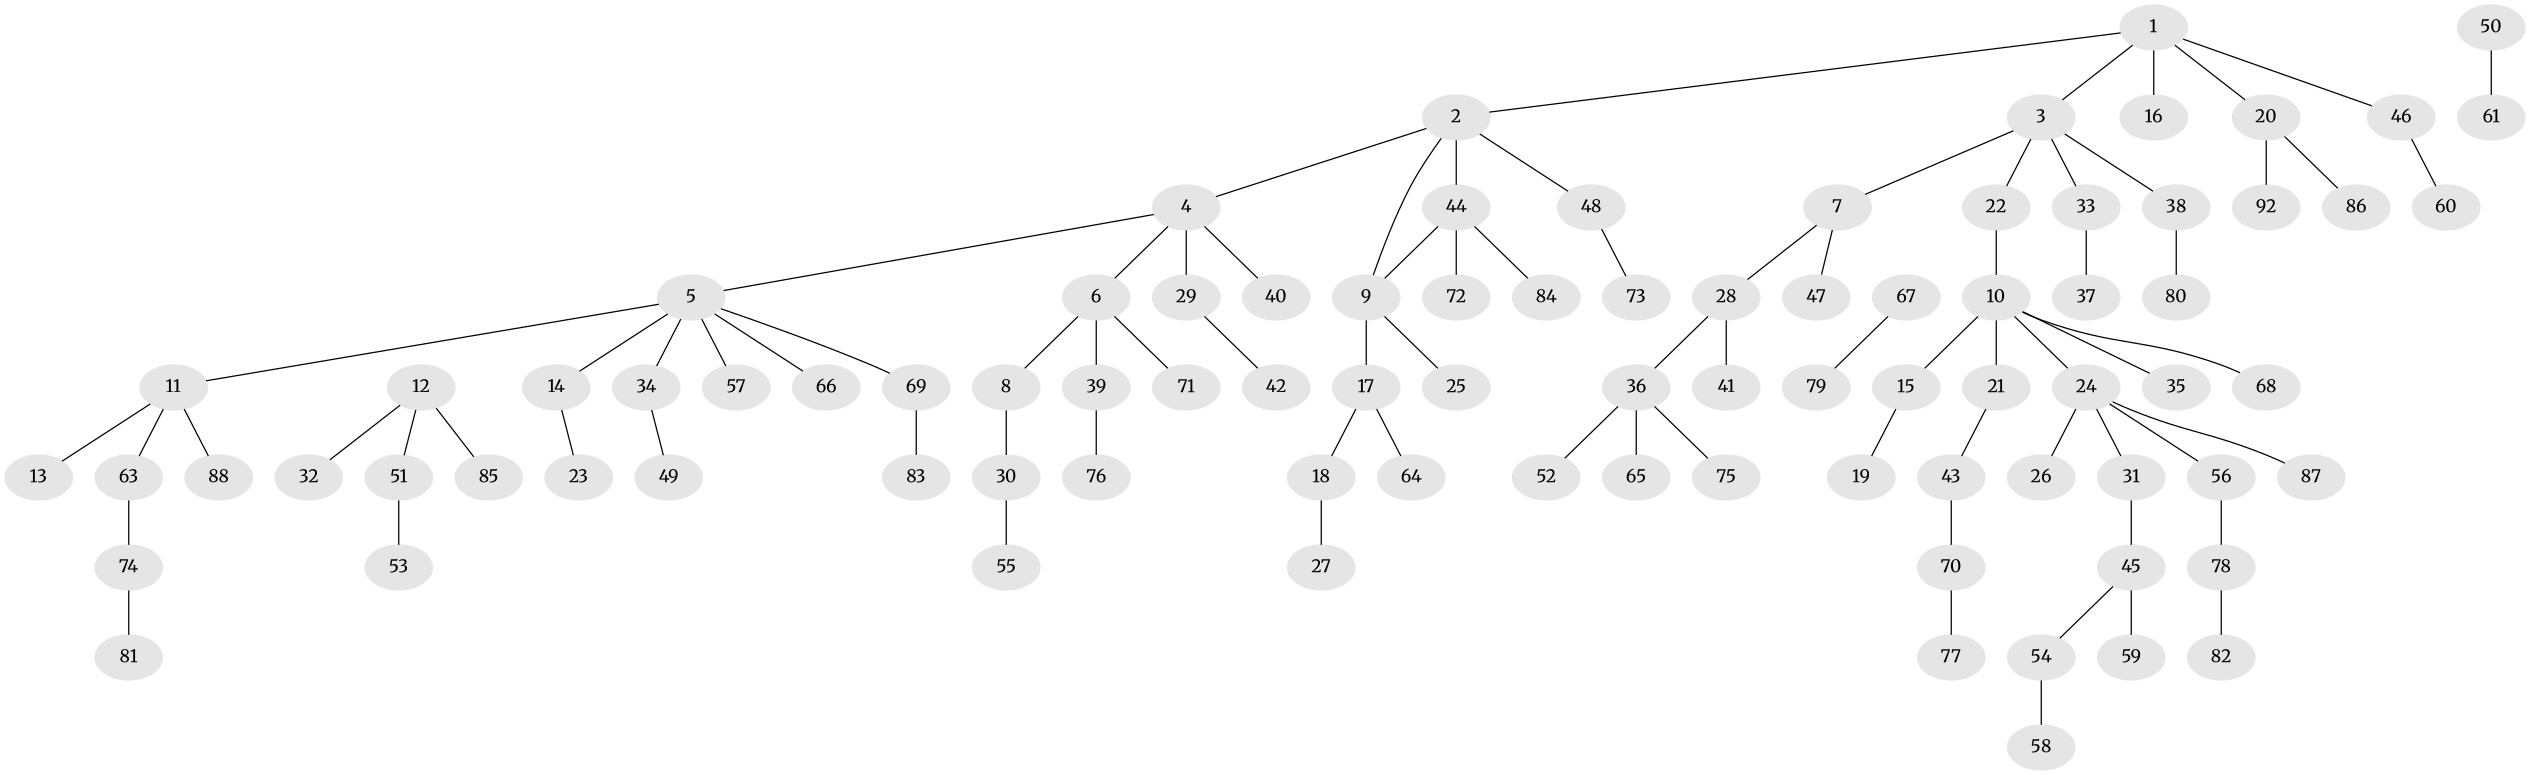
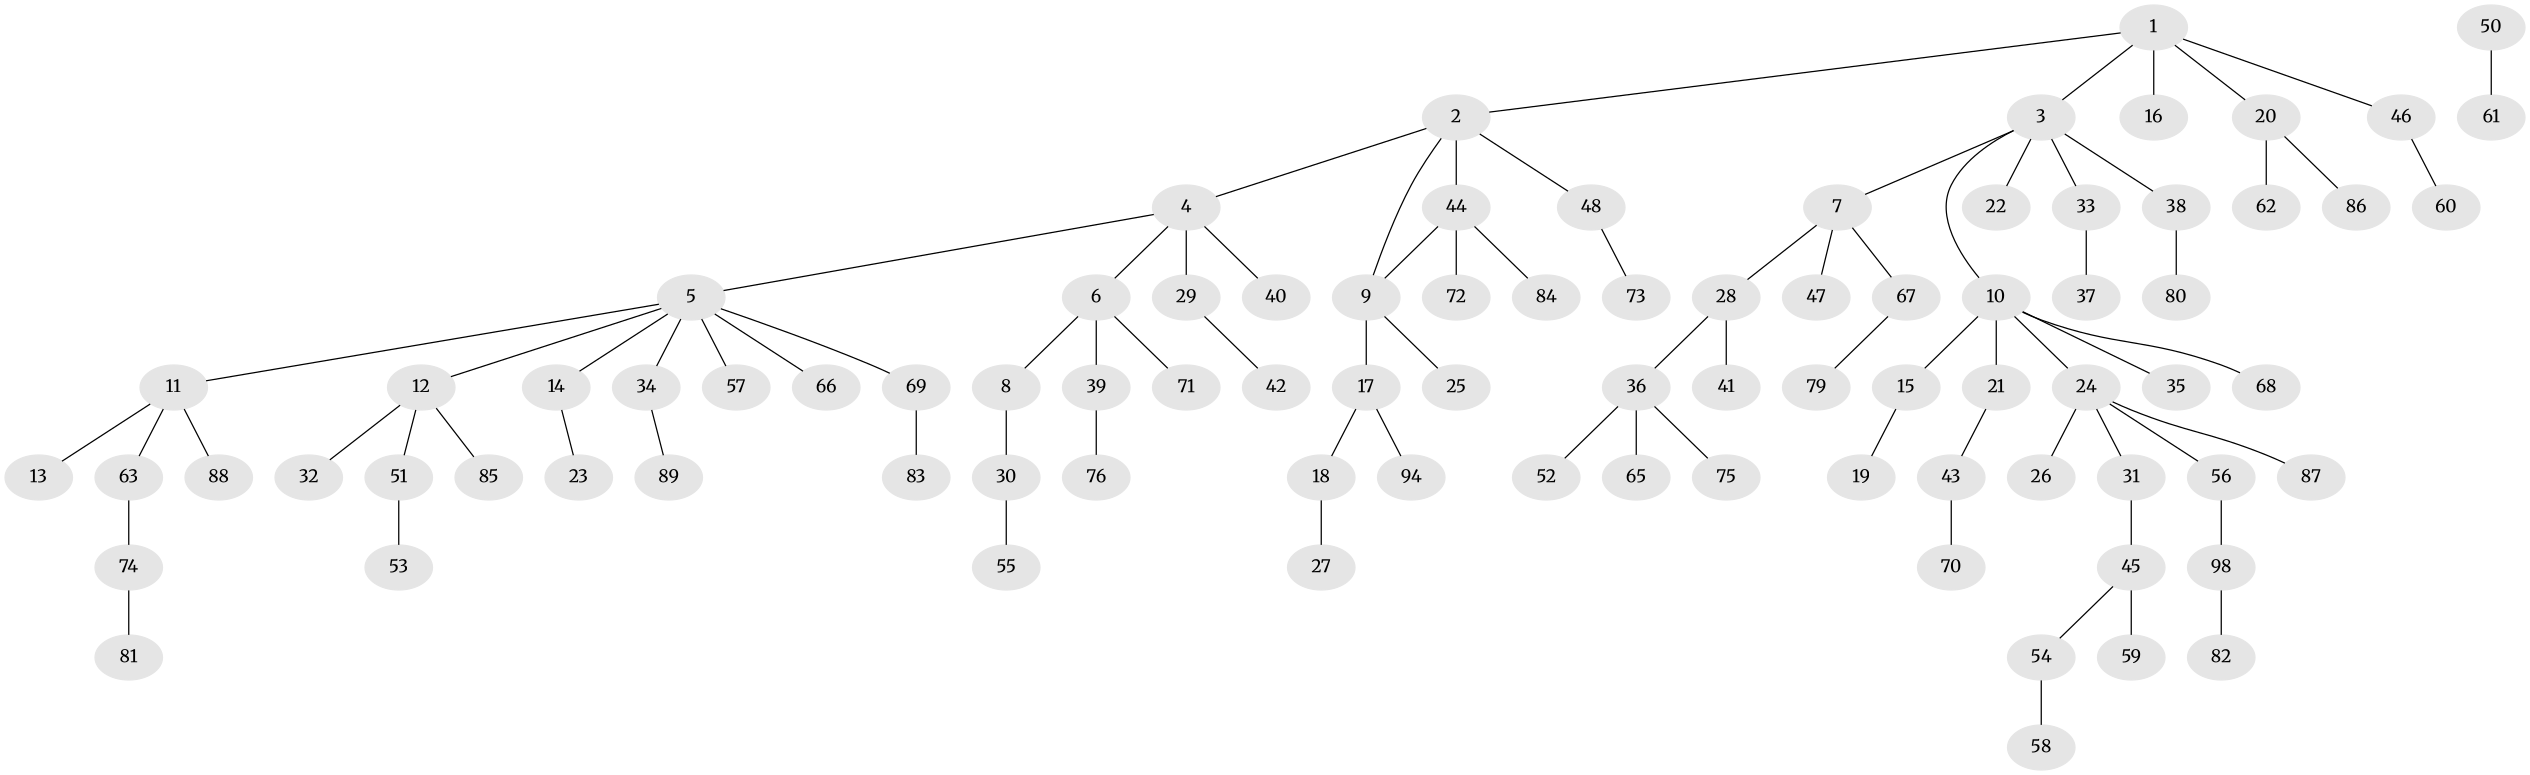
node "92": label "92" -> "62"
edge "7" -- "67": added
edge "22" -- "10": now "3" -- "10"
edge "5" -- "12": added
node "49": label "49" -> "89"
node "64": label "64" -> "94"
node "78": label "78" -> "98"
node "77": removed
